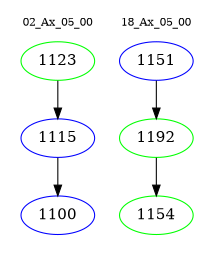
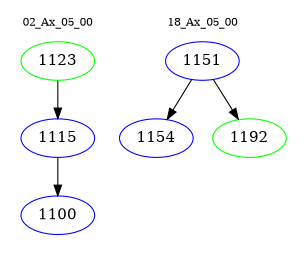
edge "1192" -> "1154": now "1151" -> "1154"
node "1154": color green -> blue
